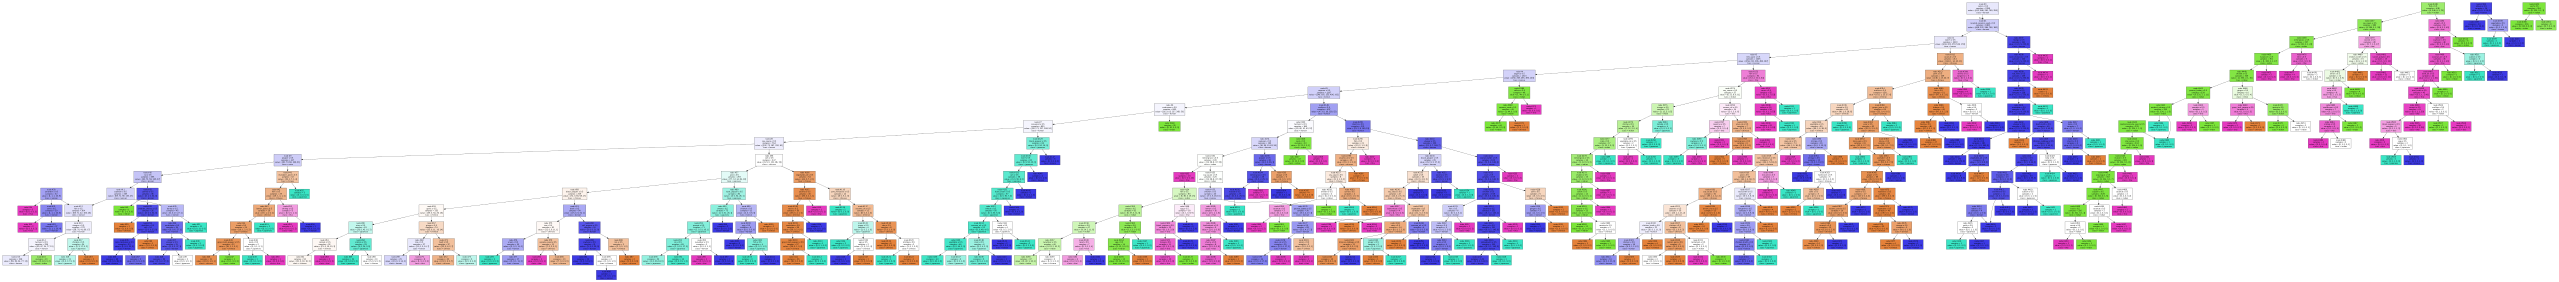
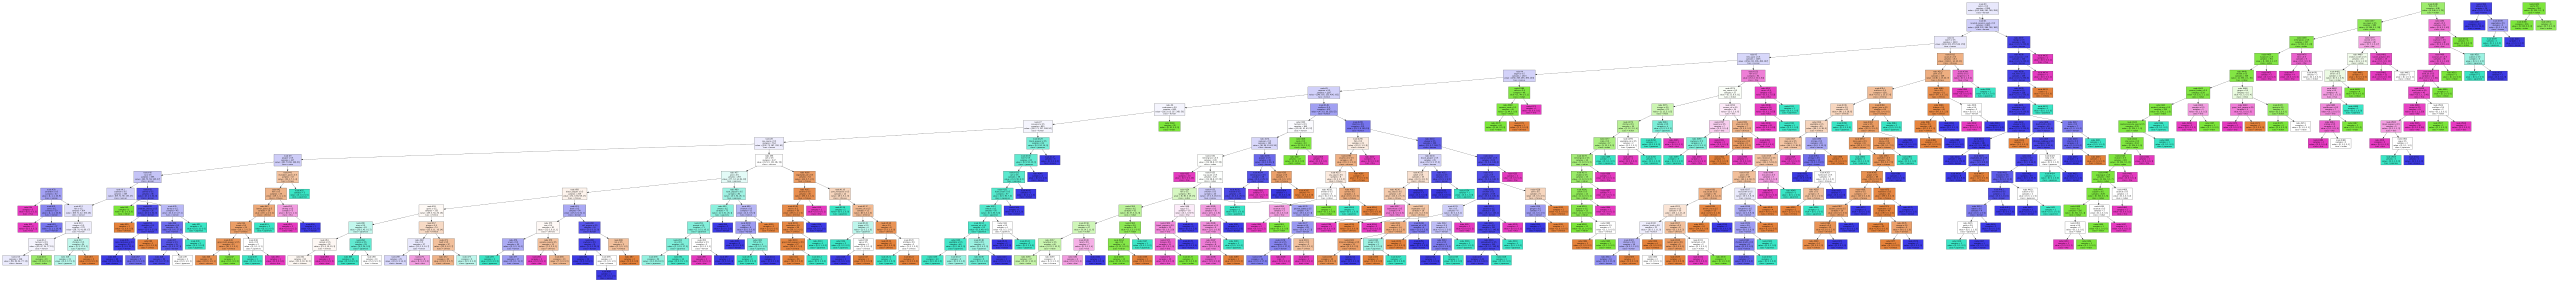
edge "node #442" -> "node #463": now "node #442" -> "node #443"
node "node #295": added
edge "node #192" -> "node #154": now "node #153" -> "node #154"
edge "node #412" -> "node #418": now "node #412" -> "node #414"
edge "node #221" -> "node #222": now "node #221" -> "node #184"
edge "node #328" -> "node #330": now "node #326" -> "node #330"
node "node #180": text "samples = 1" -> "crab = 1"
